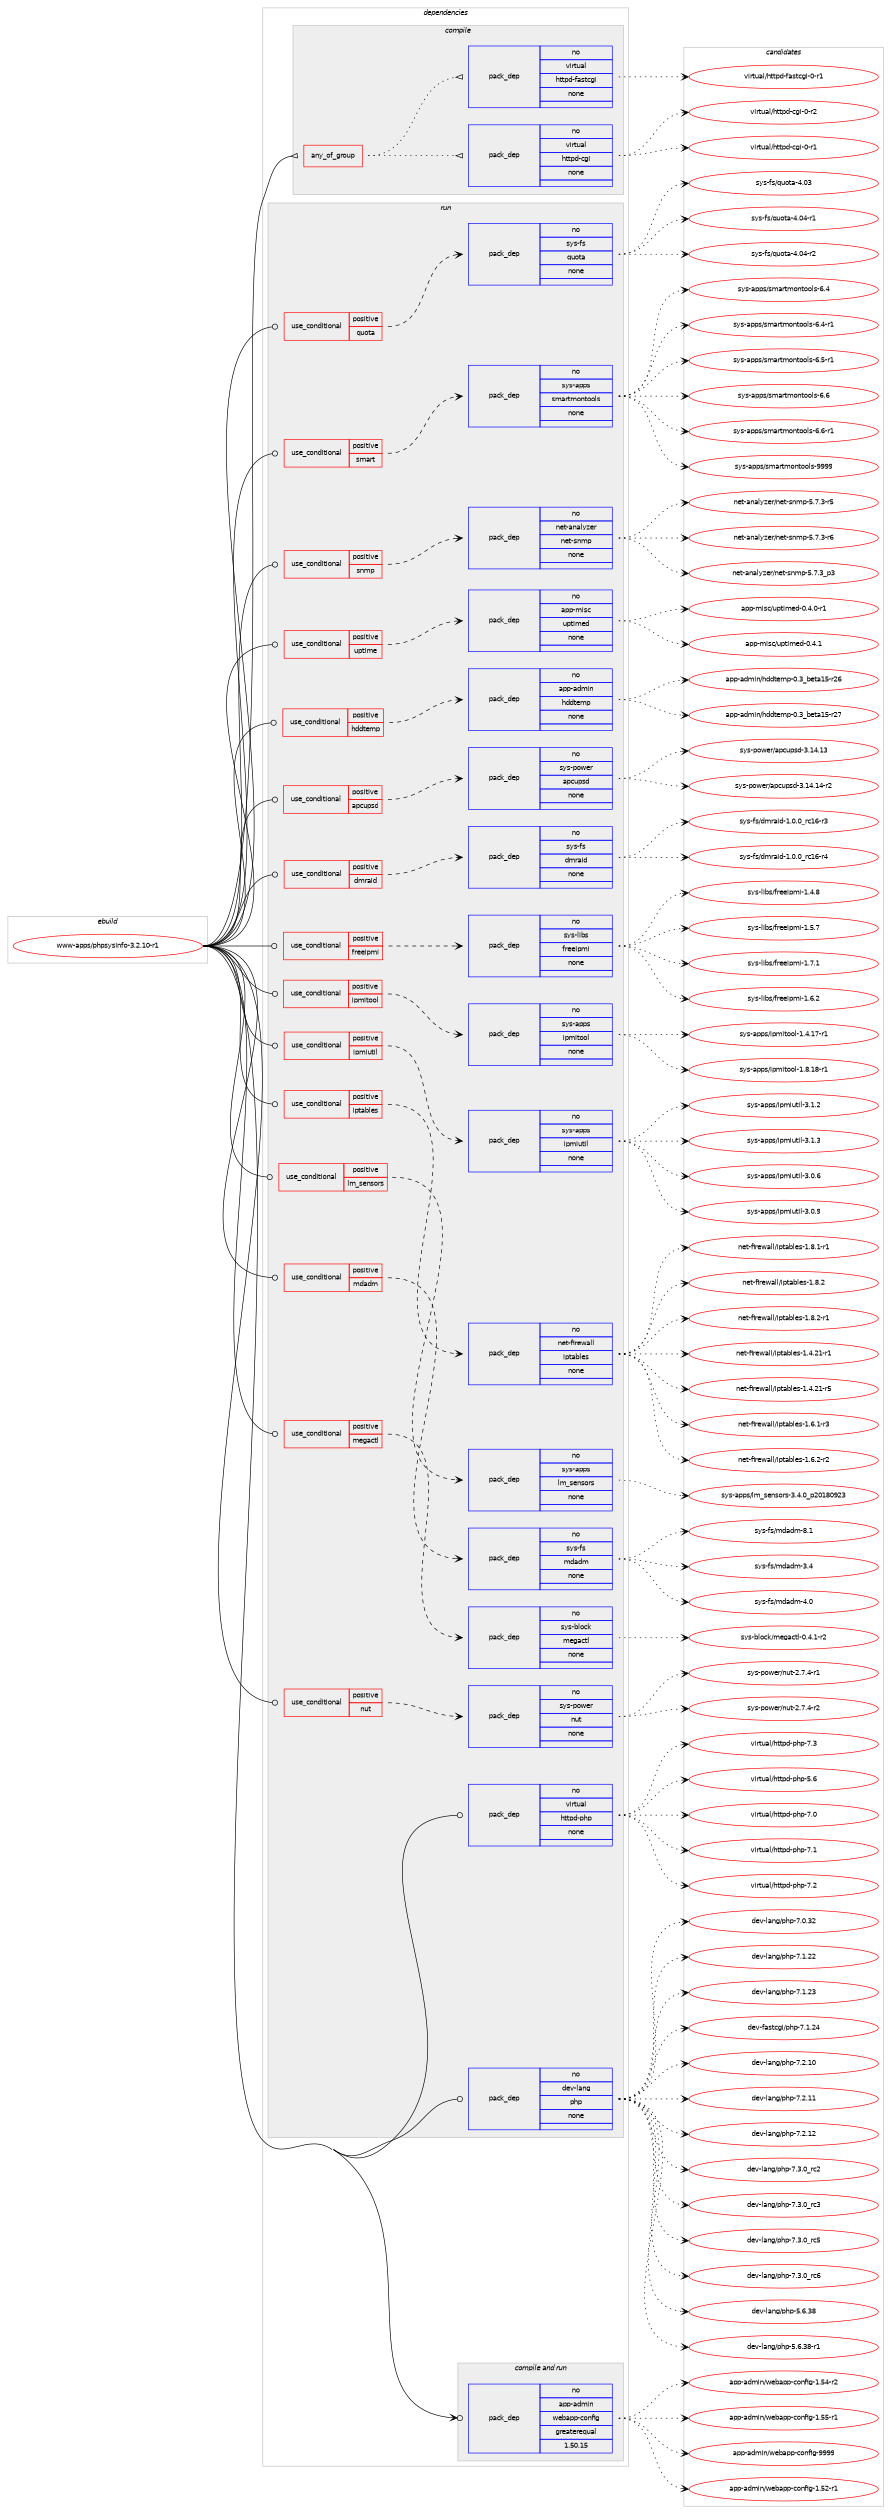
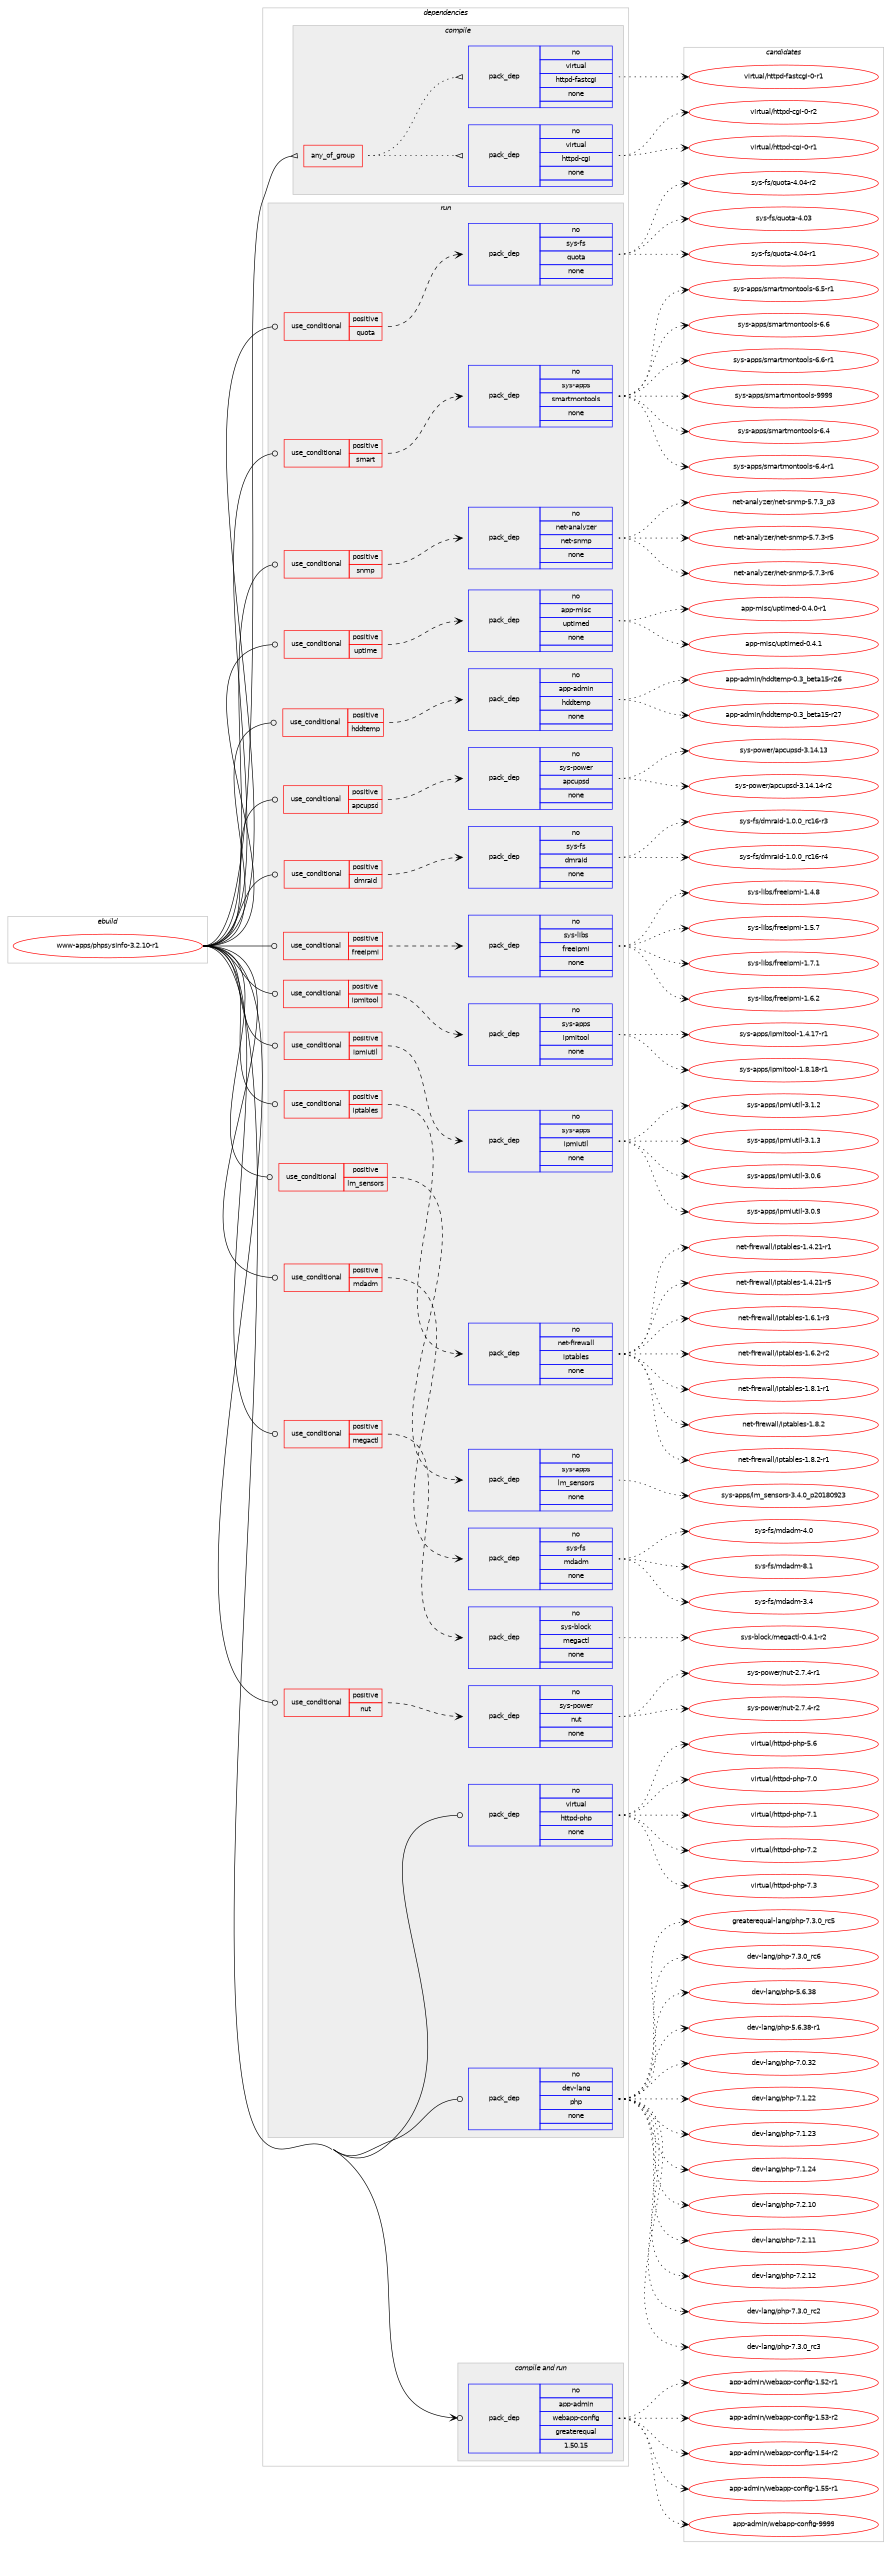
node "dev-fastcgi/php-7.1.24": label "dev-fastcgi/php-7.1.24" -> "dev-lang/php-7.1.24"
node "dev-lang/php-7.3.0_rc5": label "dev-lang/php-7.3.0_rc5" -> "greaterequal-lang/php-7.3.0_rc5"
node "app-admin/webapp-config-1.53-r2": added
